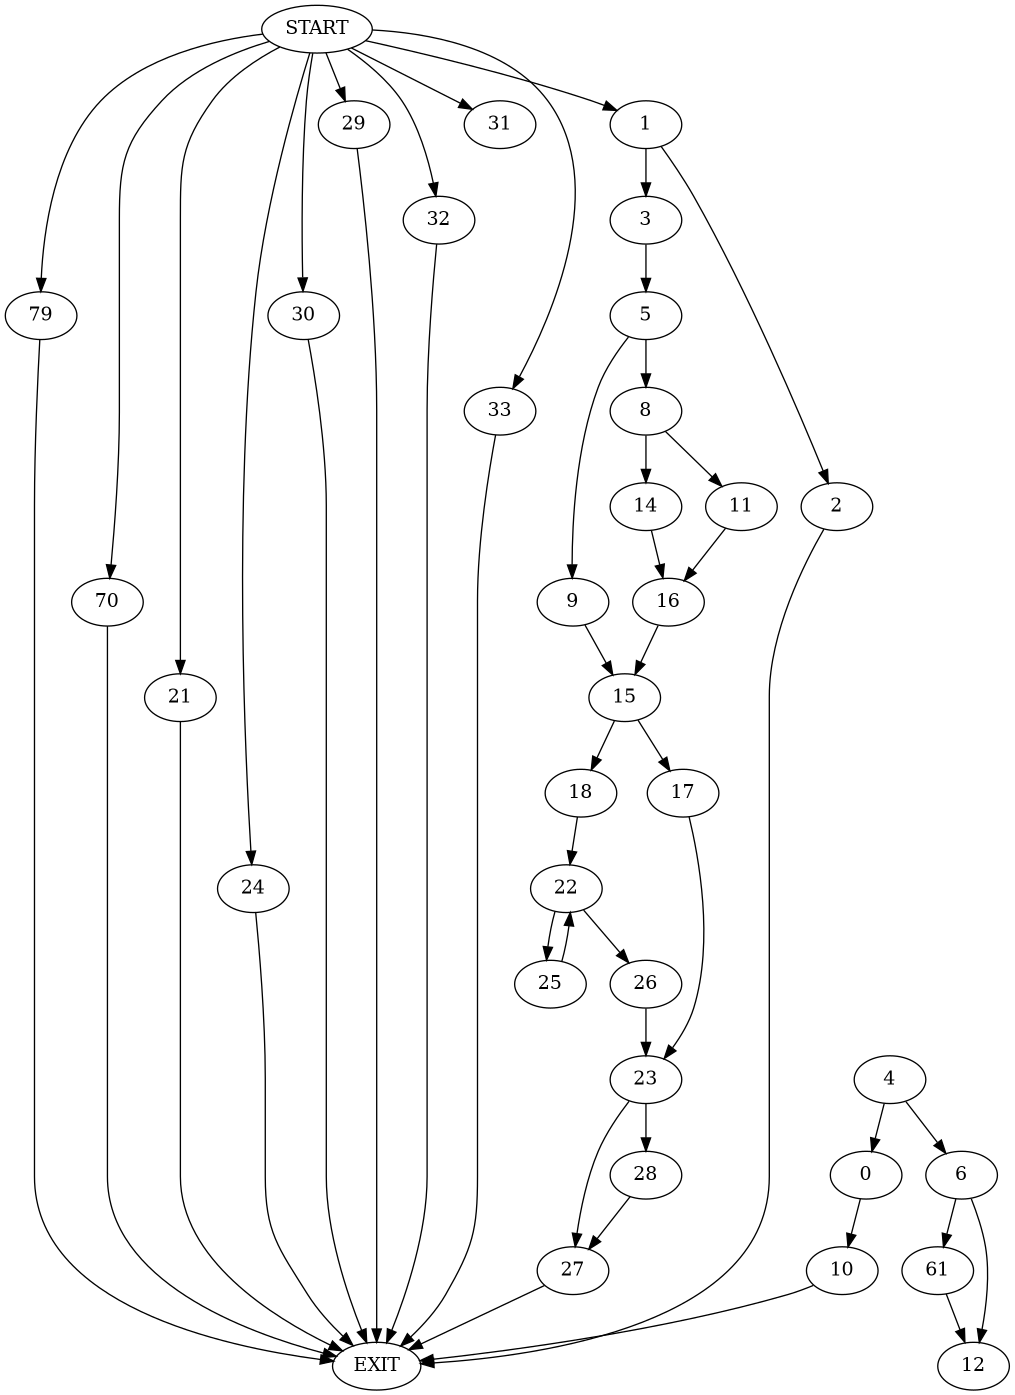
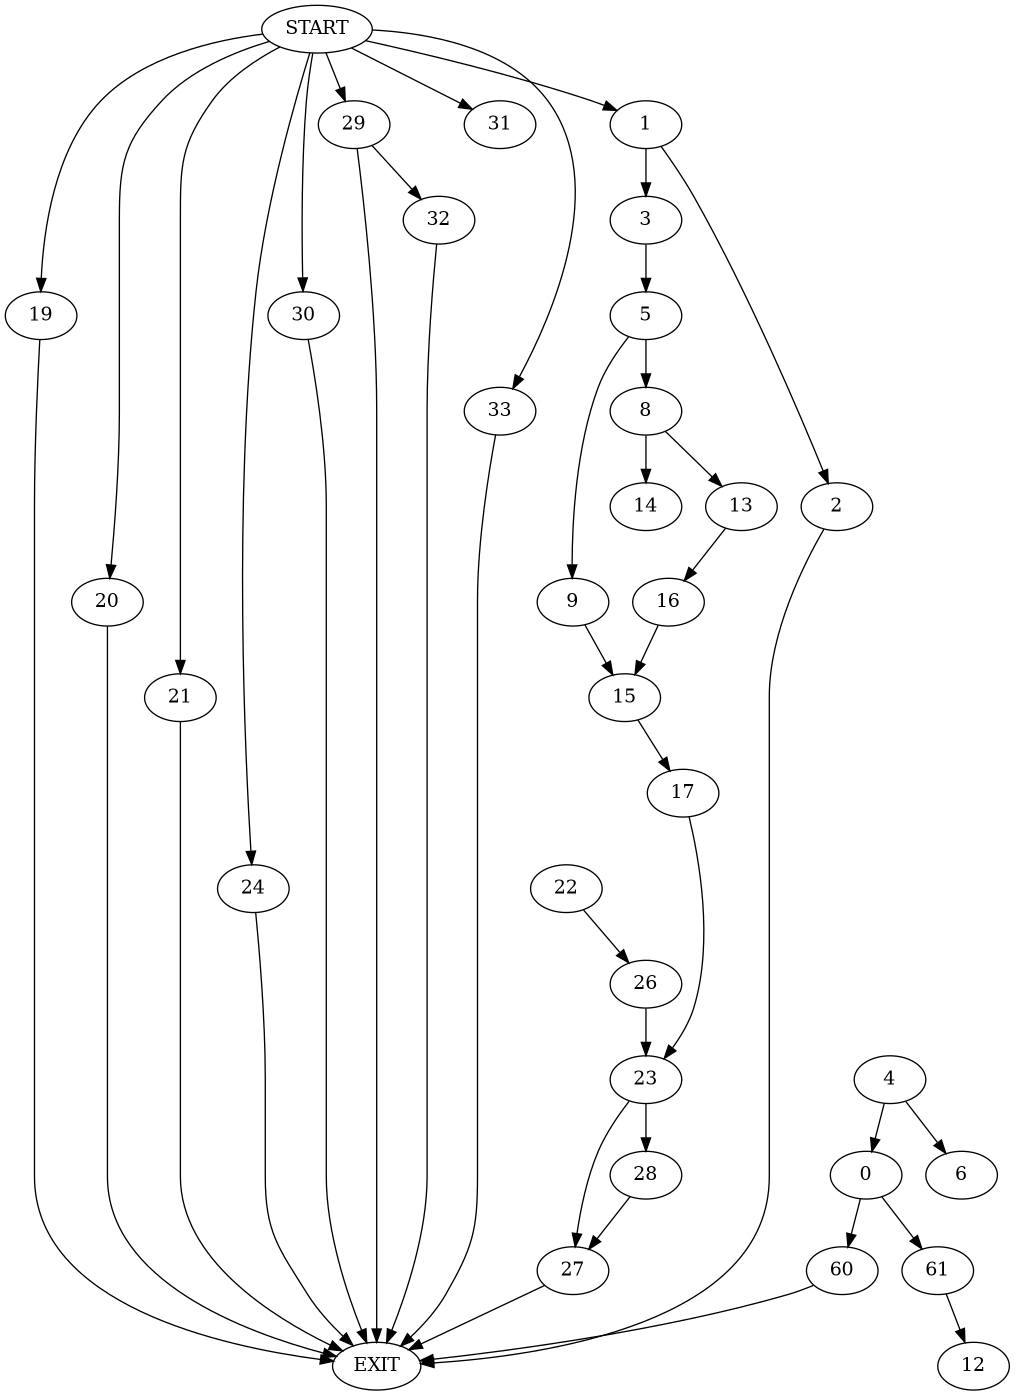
edge "START" -> "32": now "29" -> "32"
node "79": label "79" -> "19"
node "11": label "11" -> "13"
edge "14" -> "16": removed
node "70": label "70" -> "20"
node "18": removed
node "25": removed
edge "6" -> "61": now "0" -> "61"
edge "6" -> "12": removed
node "10": label "10" -> "60"
